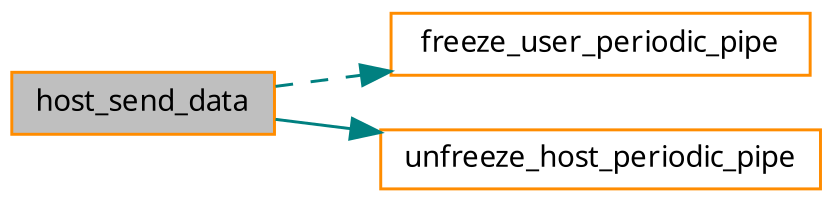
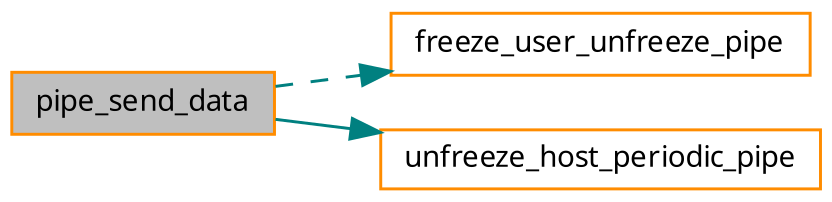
node "freeze_user_periodic_pipe": label "freeze_user_periodic_pipe" -> "freeze_user_unfreeze_pipe"
node "host_send_data": label "host_send_data" -> "pipe_send_data"
